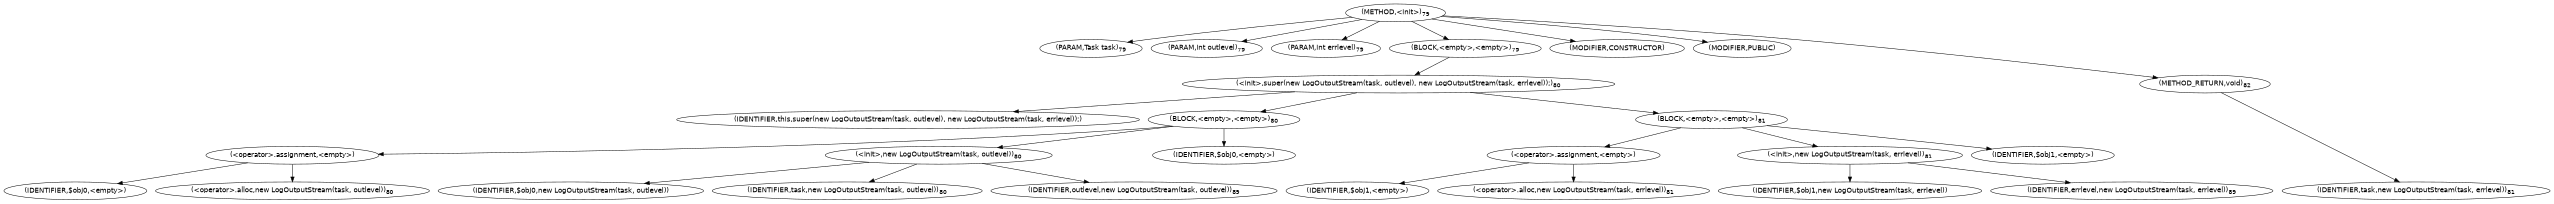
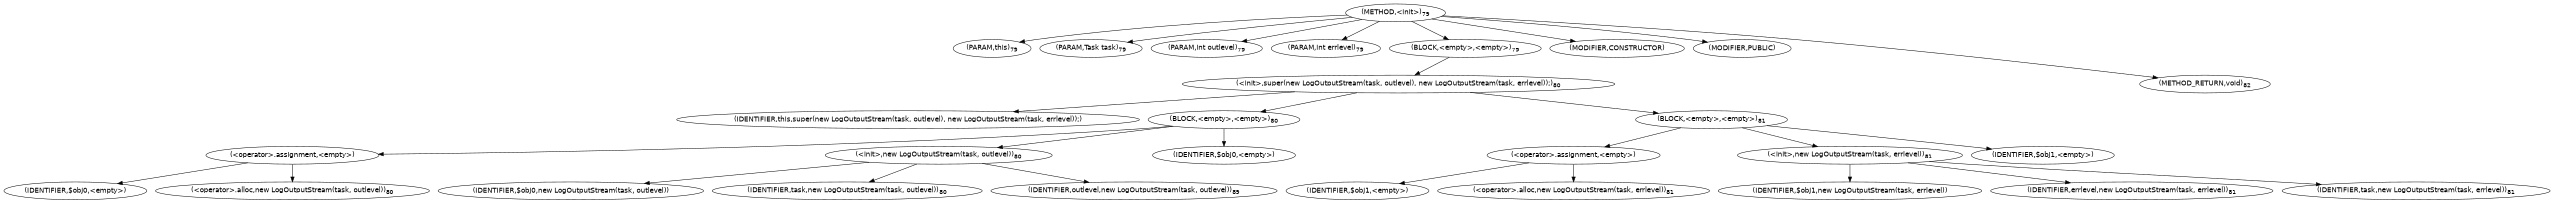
node "(PARAM,this)": added
edge "(METHOD_RETURN,void)" -> "(IDENTIFIER,task,new LogOutputStream(task, errlevel))": now "(<init>,new LogOutputStream(task, errlevel))" -> "(IDENTIFIER,task,new LogOutputStream(task, errlevel))"
node "(IDENTIFIER,errlevel,new LogOutputStream(task, errlevel))": text "89" -> "81"
